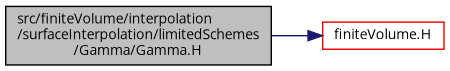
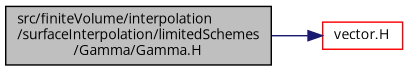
node "finiteVolume.H": label "finiteVolume.H" -> "vector.H"
